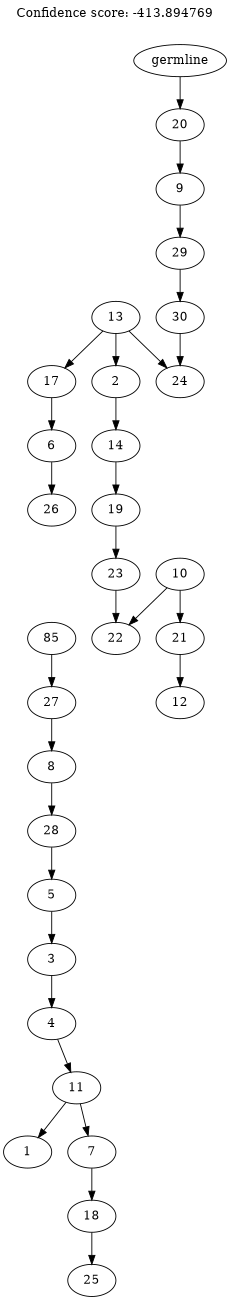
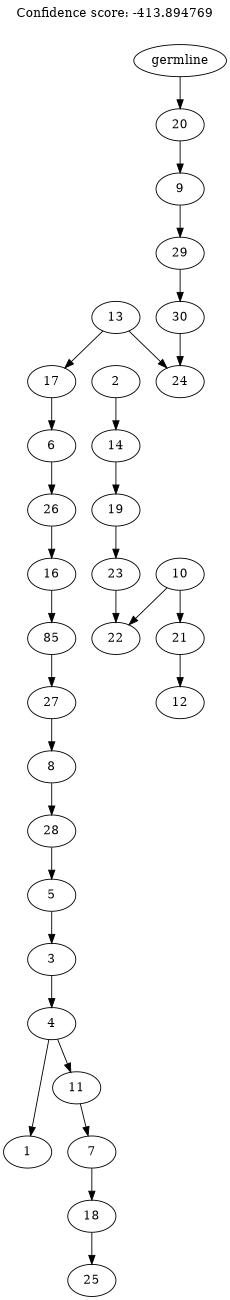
edge "13" -> "2": removed
node "16": added
edge "11" -> "1": now "4" -> "1"
